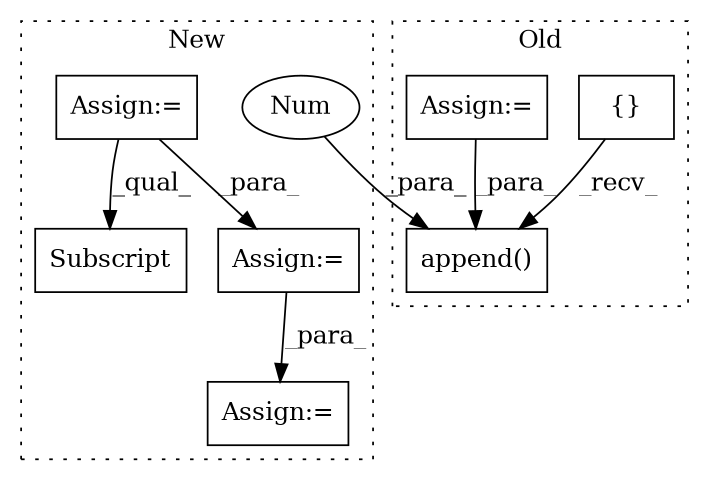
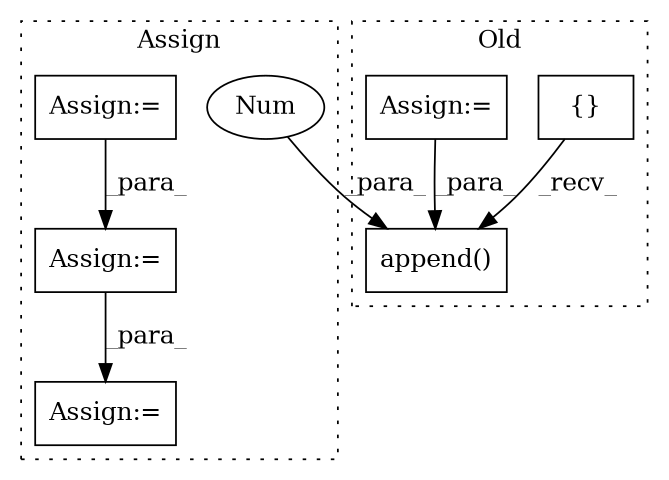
cluster "New": label "New" -> "Assign"
node "Subscript": removed
